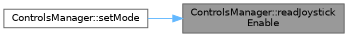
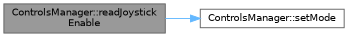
edge "ControlsManager::setMode" -> "ControlsManager::readJoystick Enable": reversed
